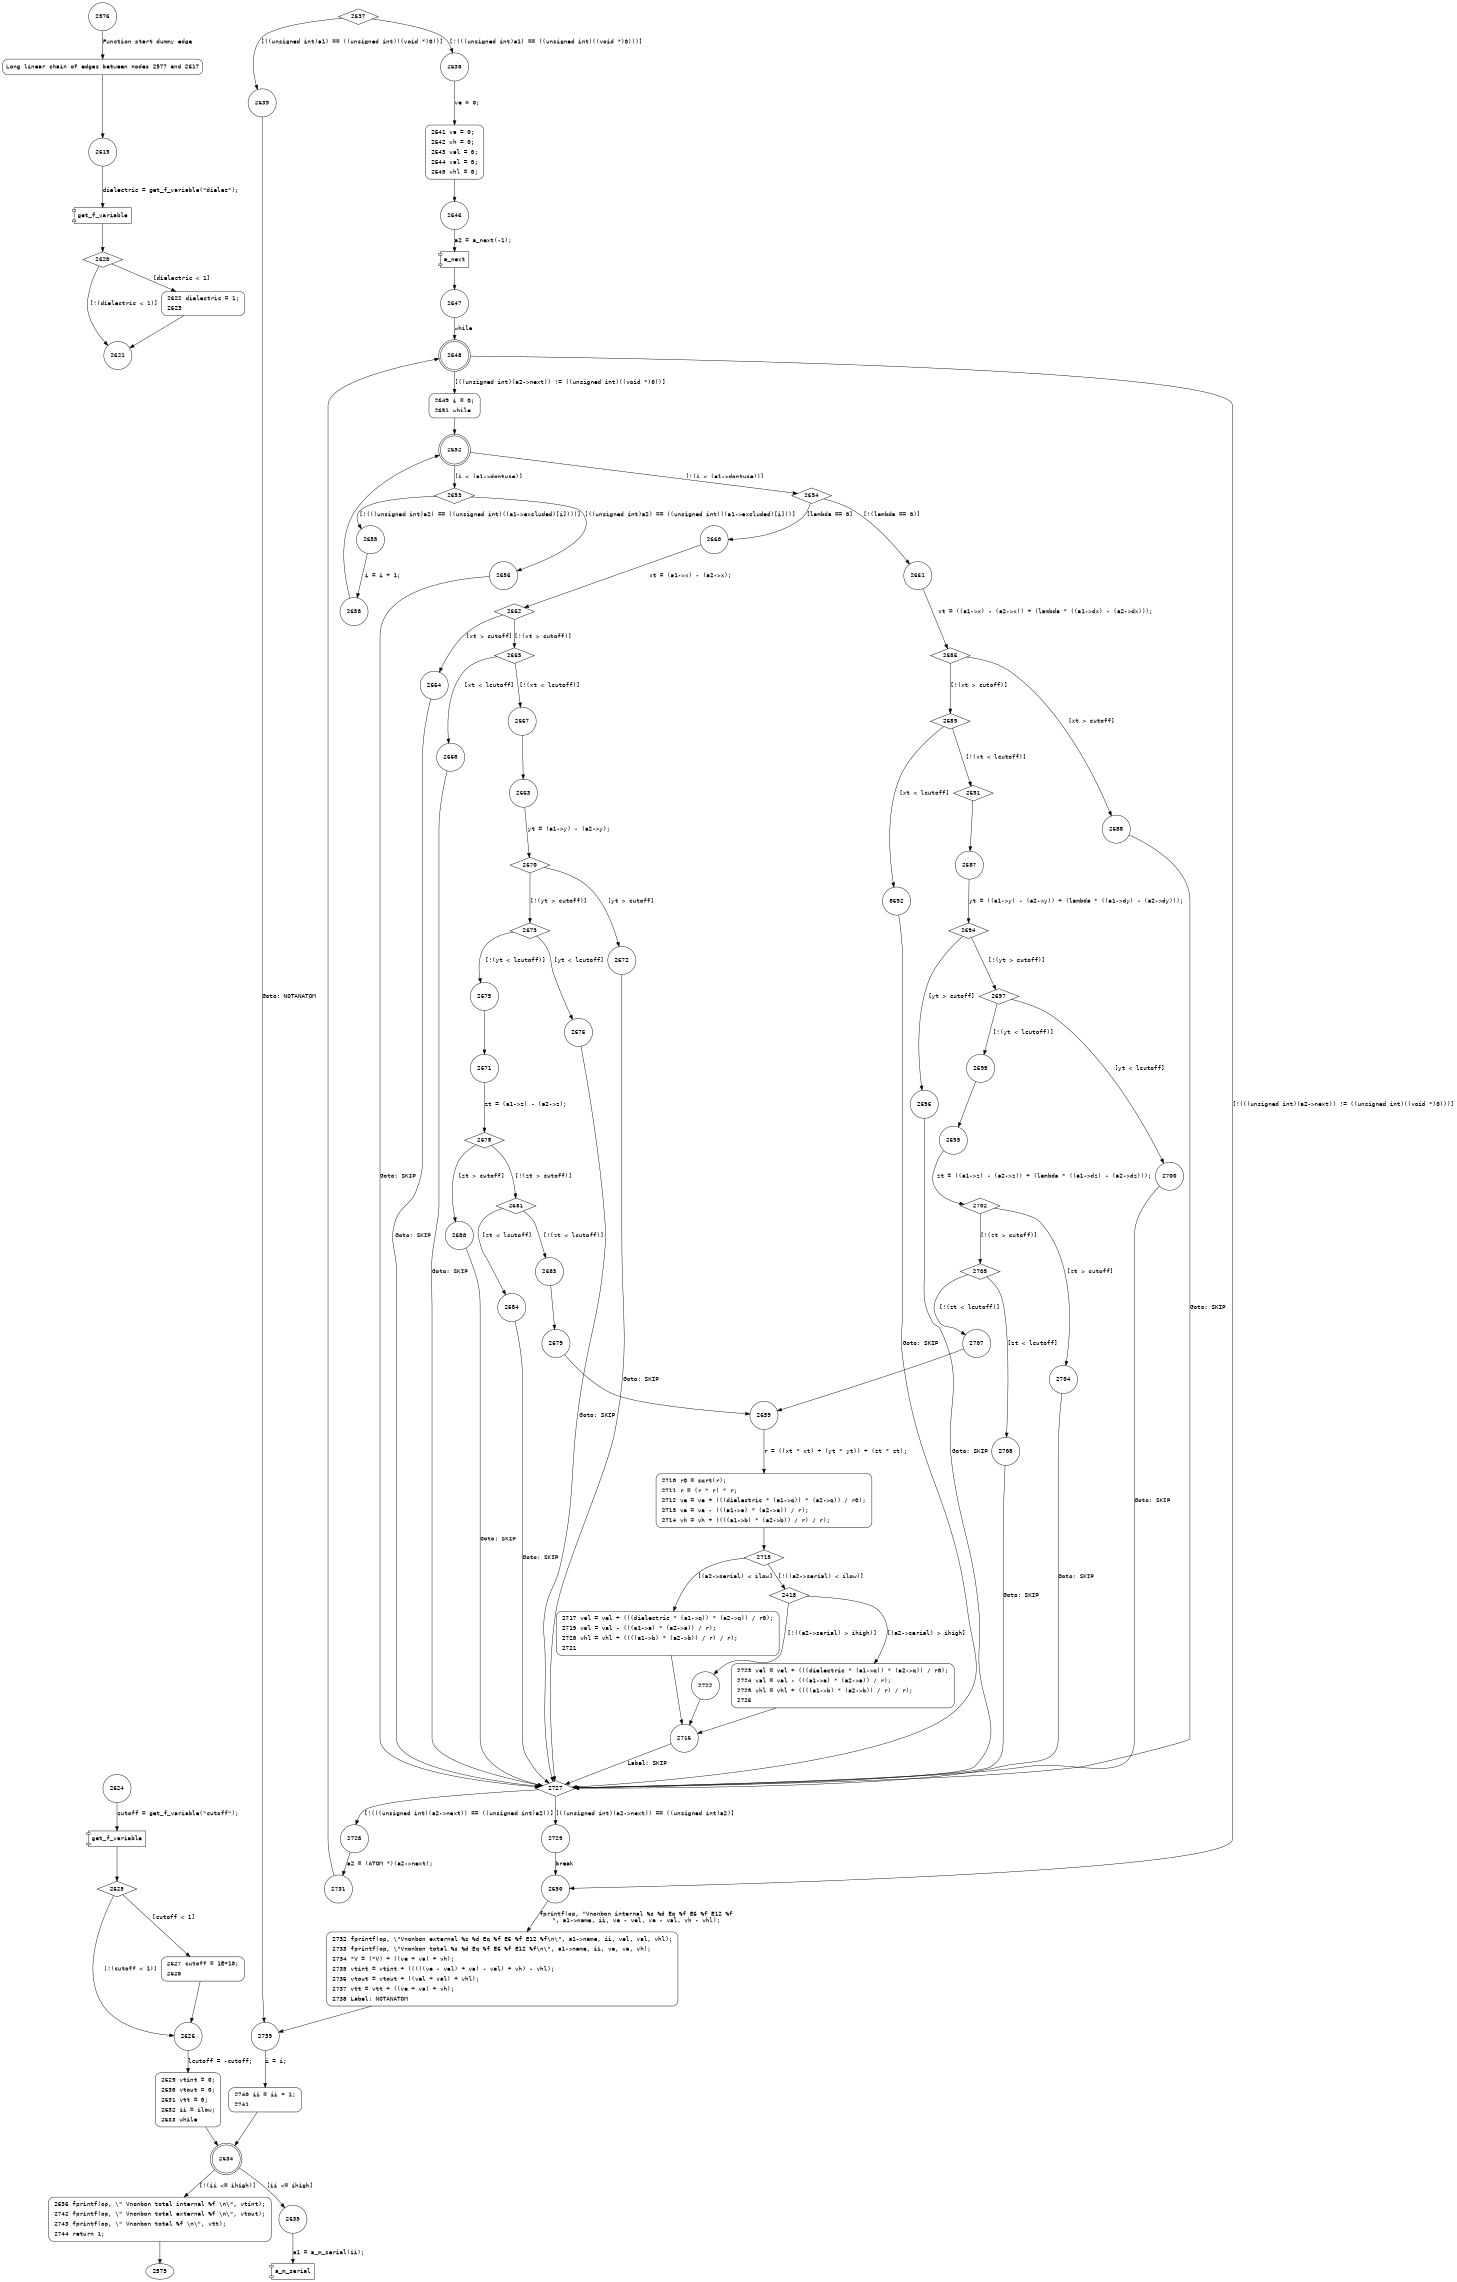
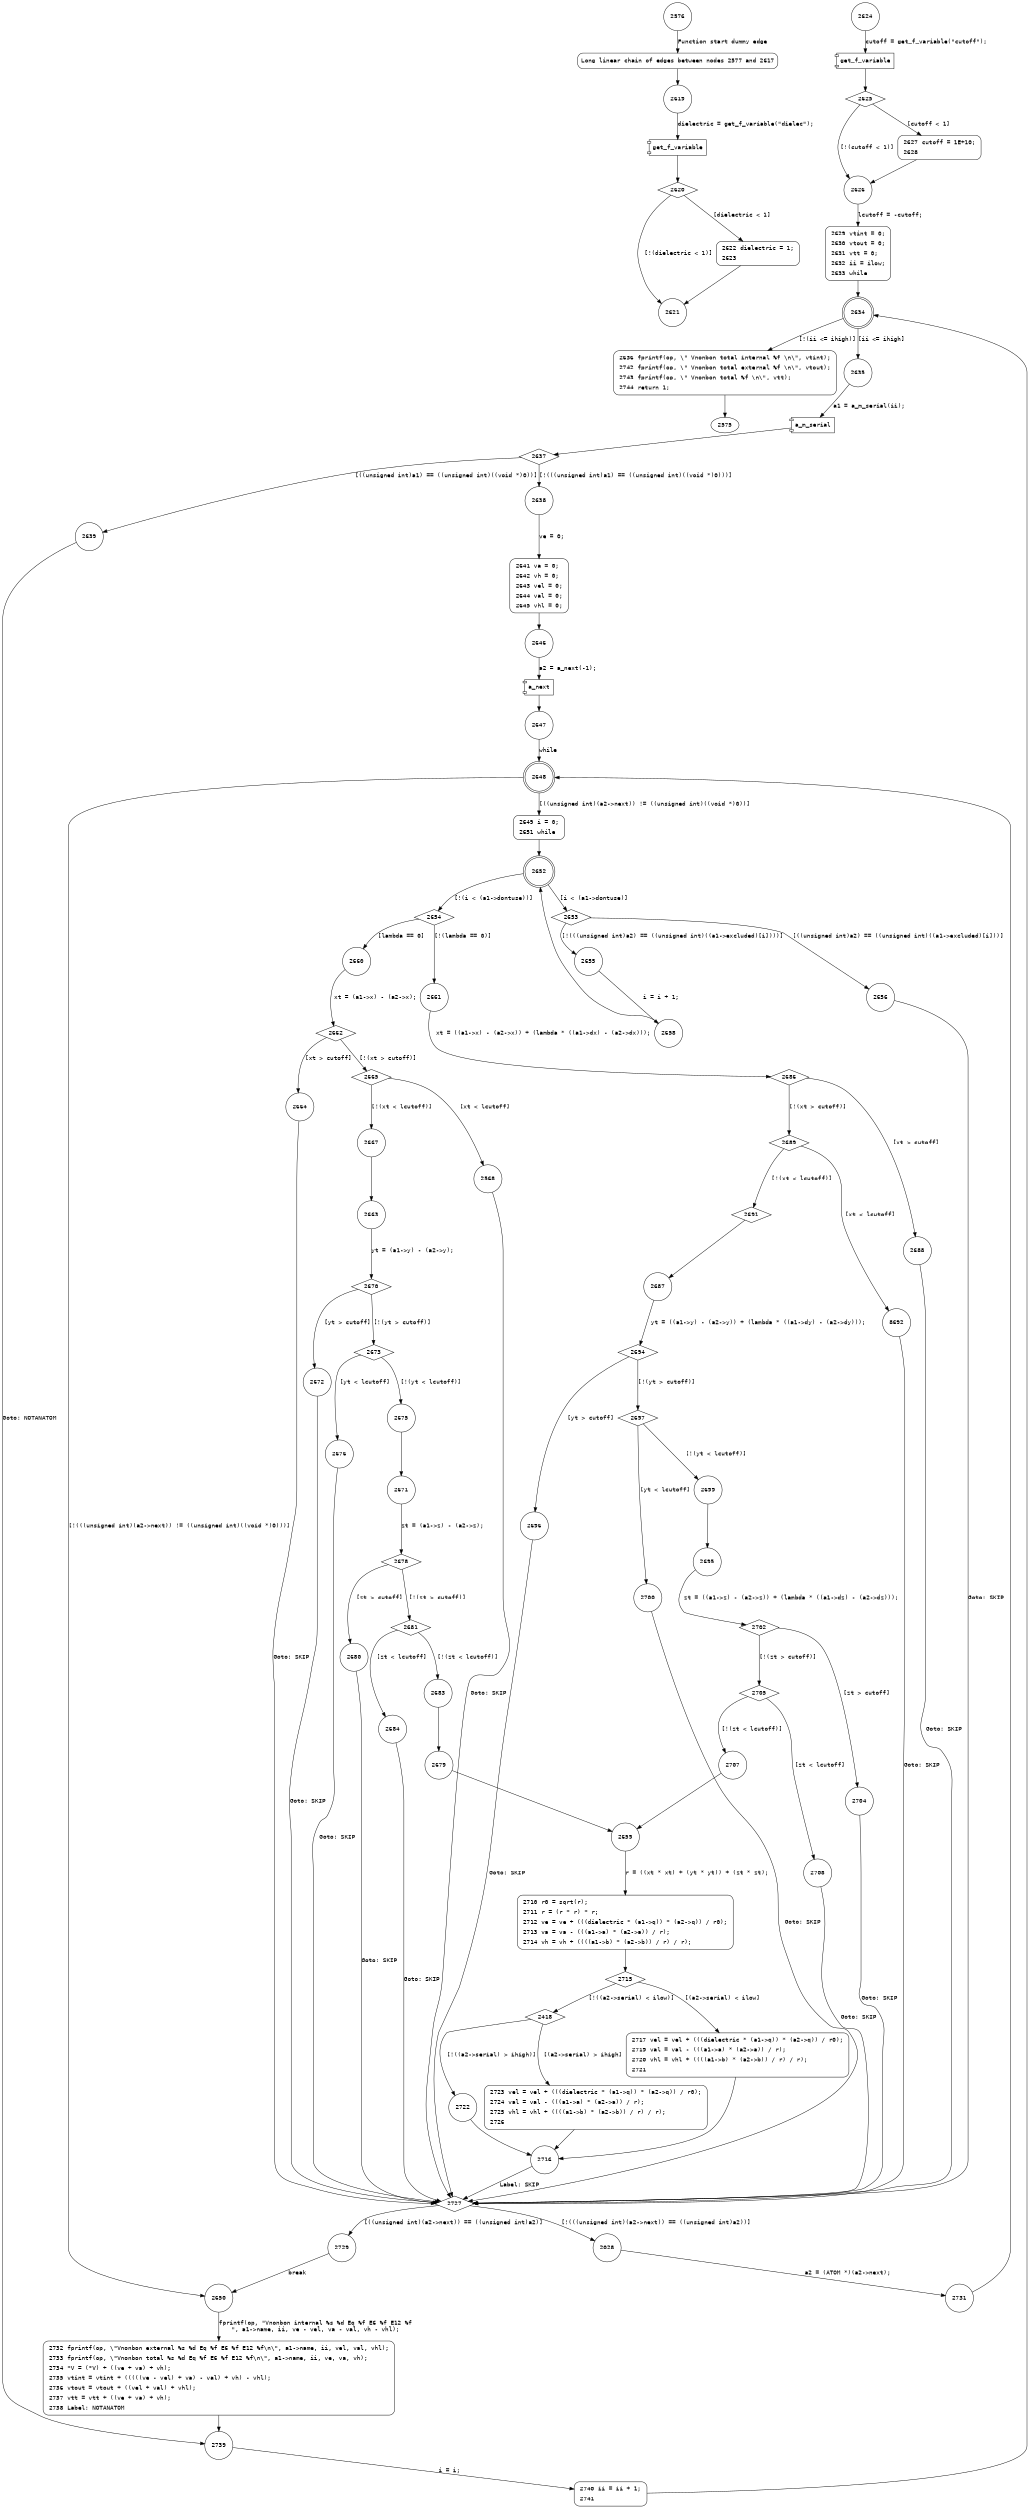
edge "a_m_serial" -> "2637": added
node "2668": label "2668" -> "2568"
node "2728": label "2728" -> "2028"
